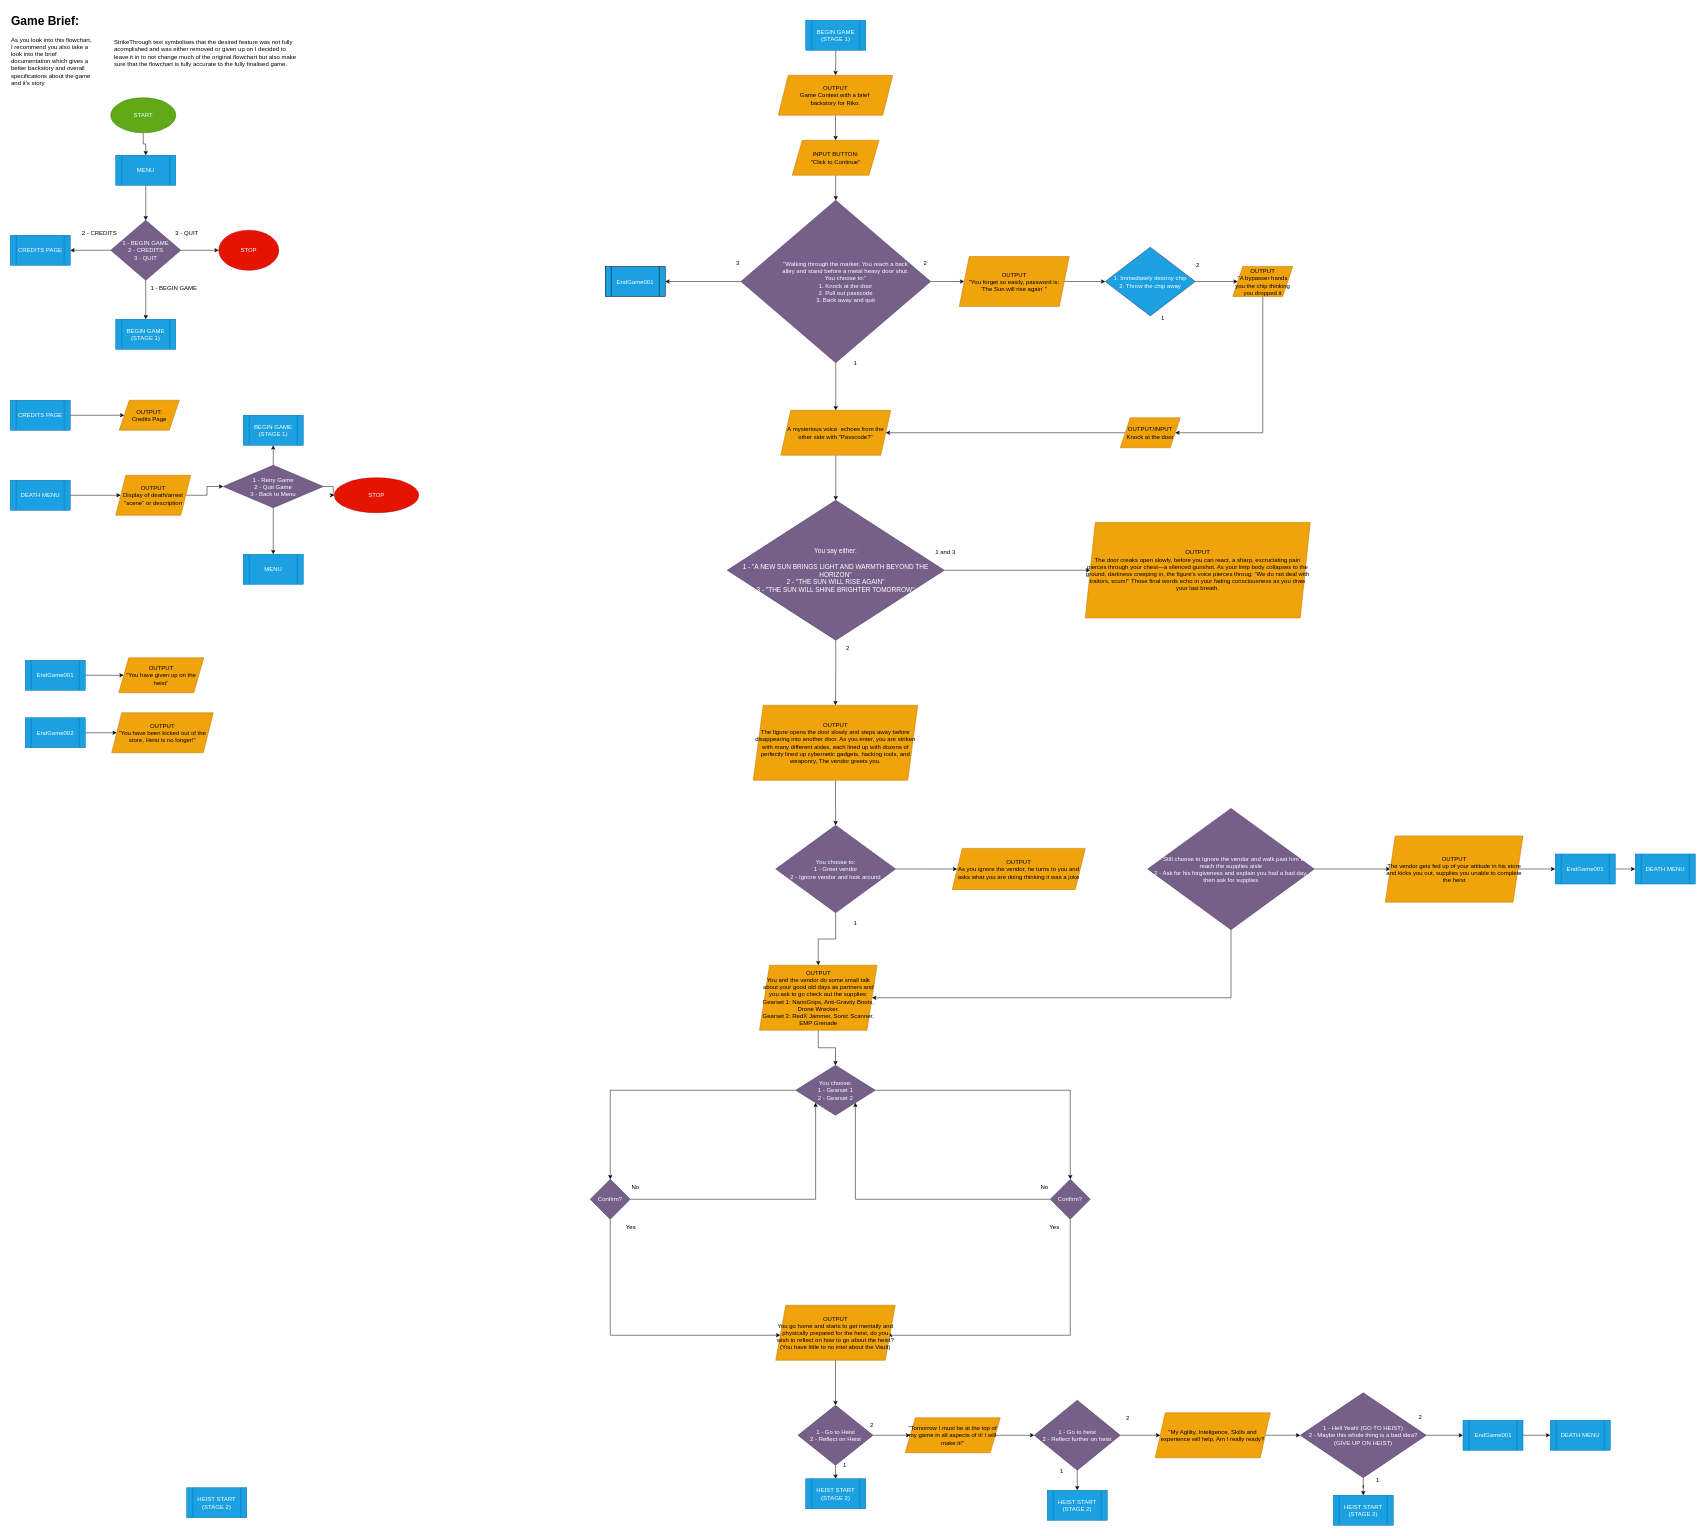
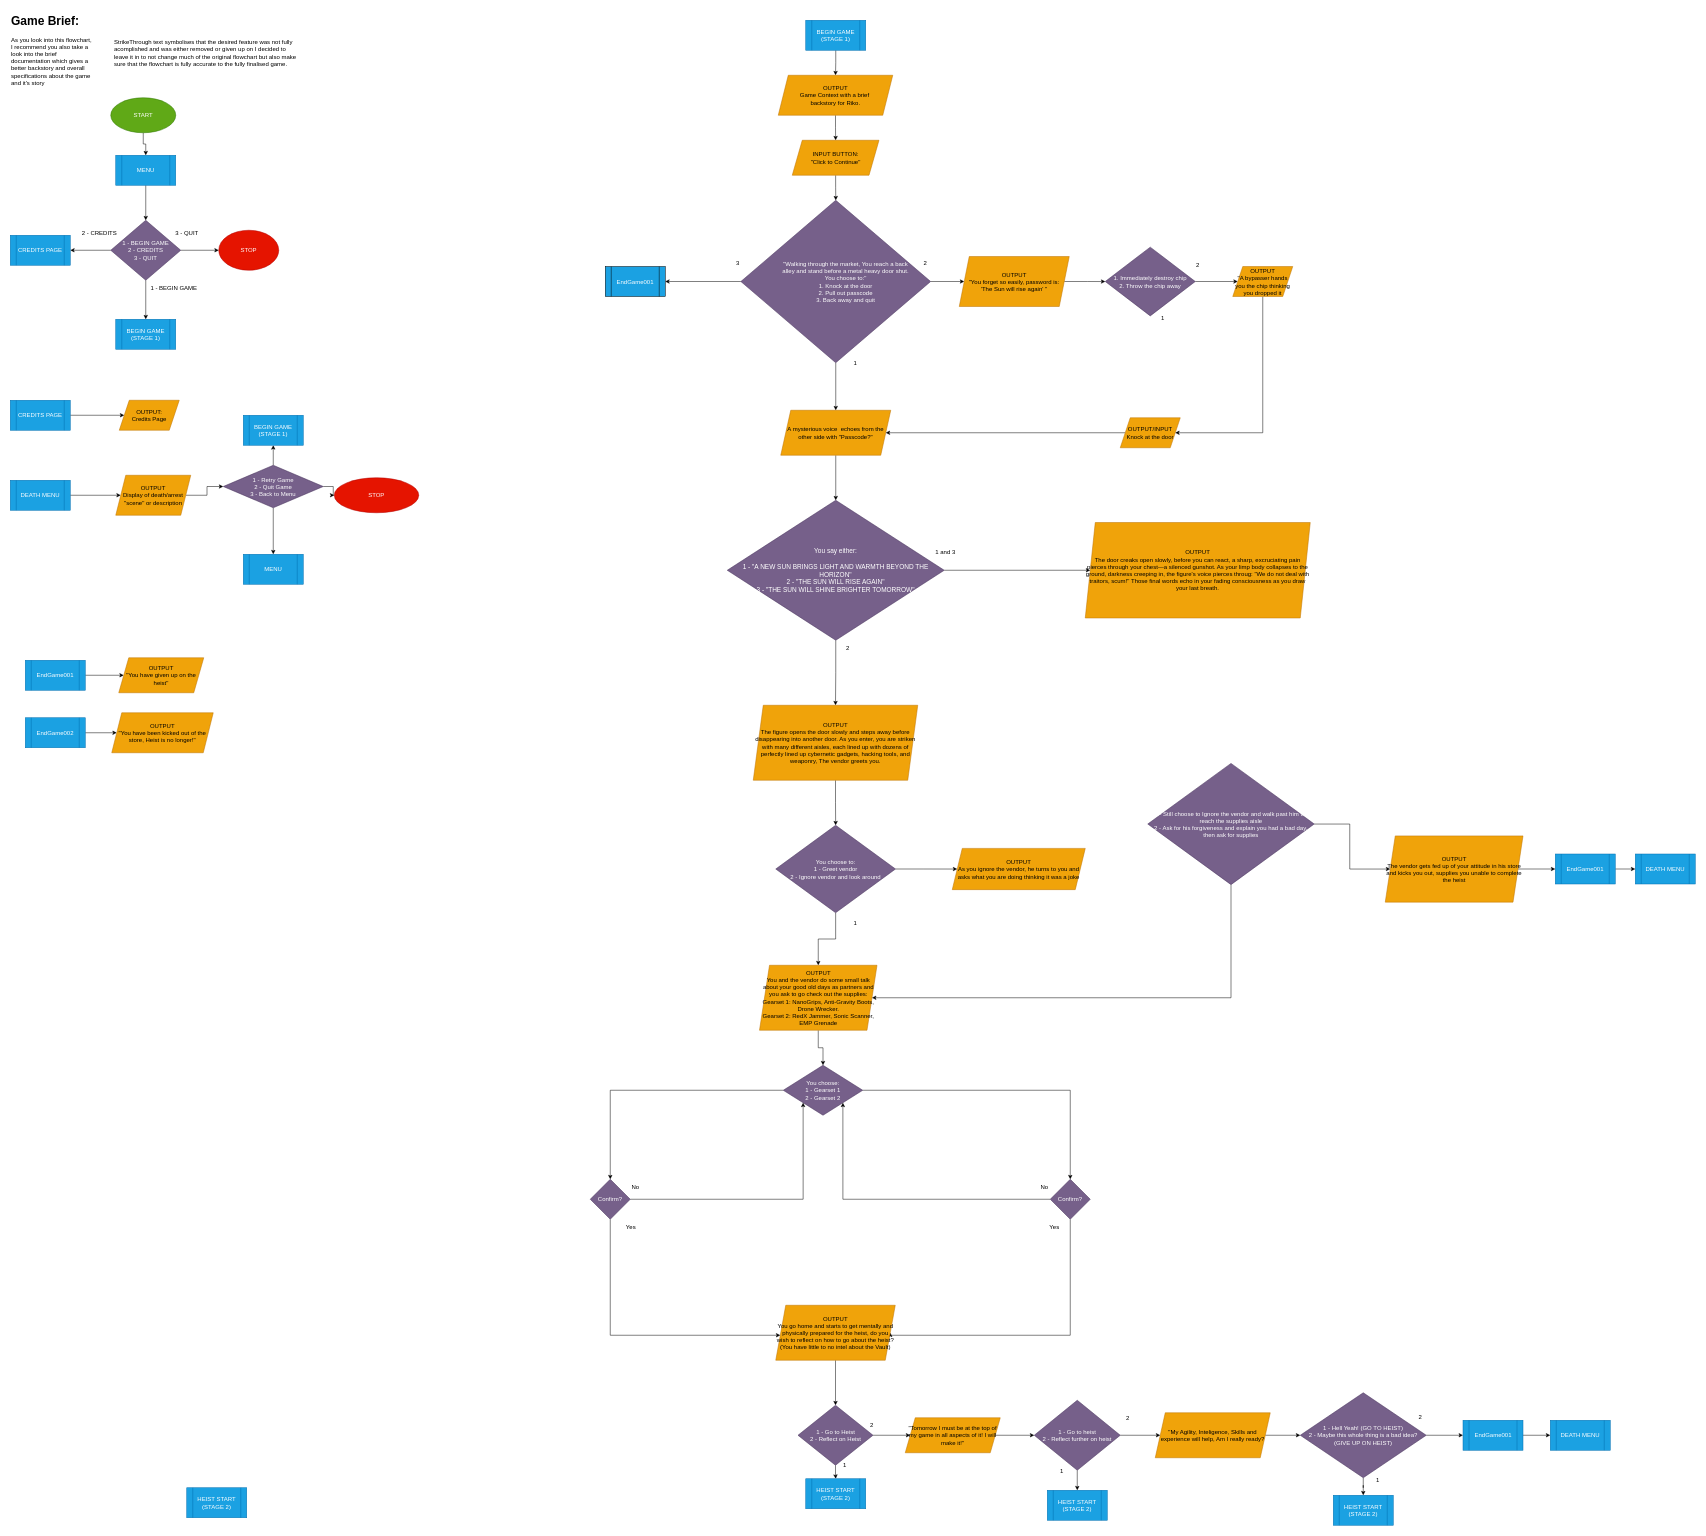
node "1. Immediately destroy chip 2. Throw the chip away": fillcolor #1ba1e2 -> #76608a
node "1- Still choose to Ignore the vendor and walk past him to reach the supplies aisle 2 - Ask for his forgiveness and explain you had a bad day, then ask for supplies": moved (1231, 869) -> (1231, 824)
node "You choose: 1 - Gearset 1 2 - Gearset 2": moved (836, 1090) -> (823, 1090)
